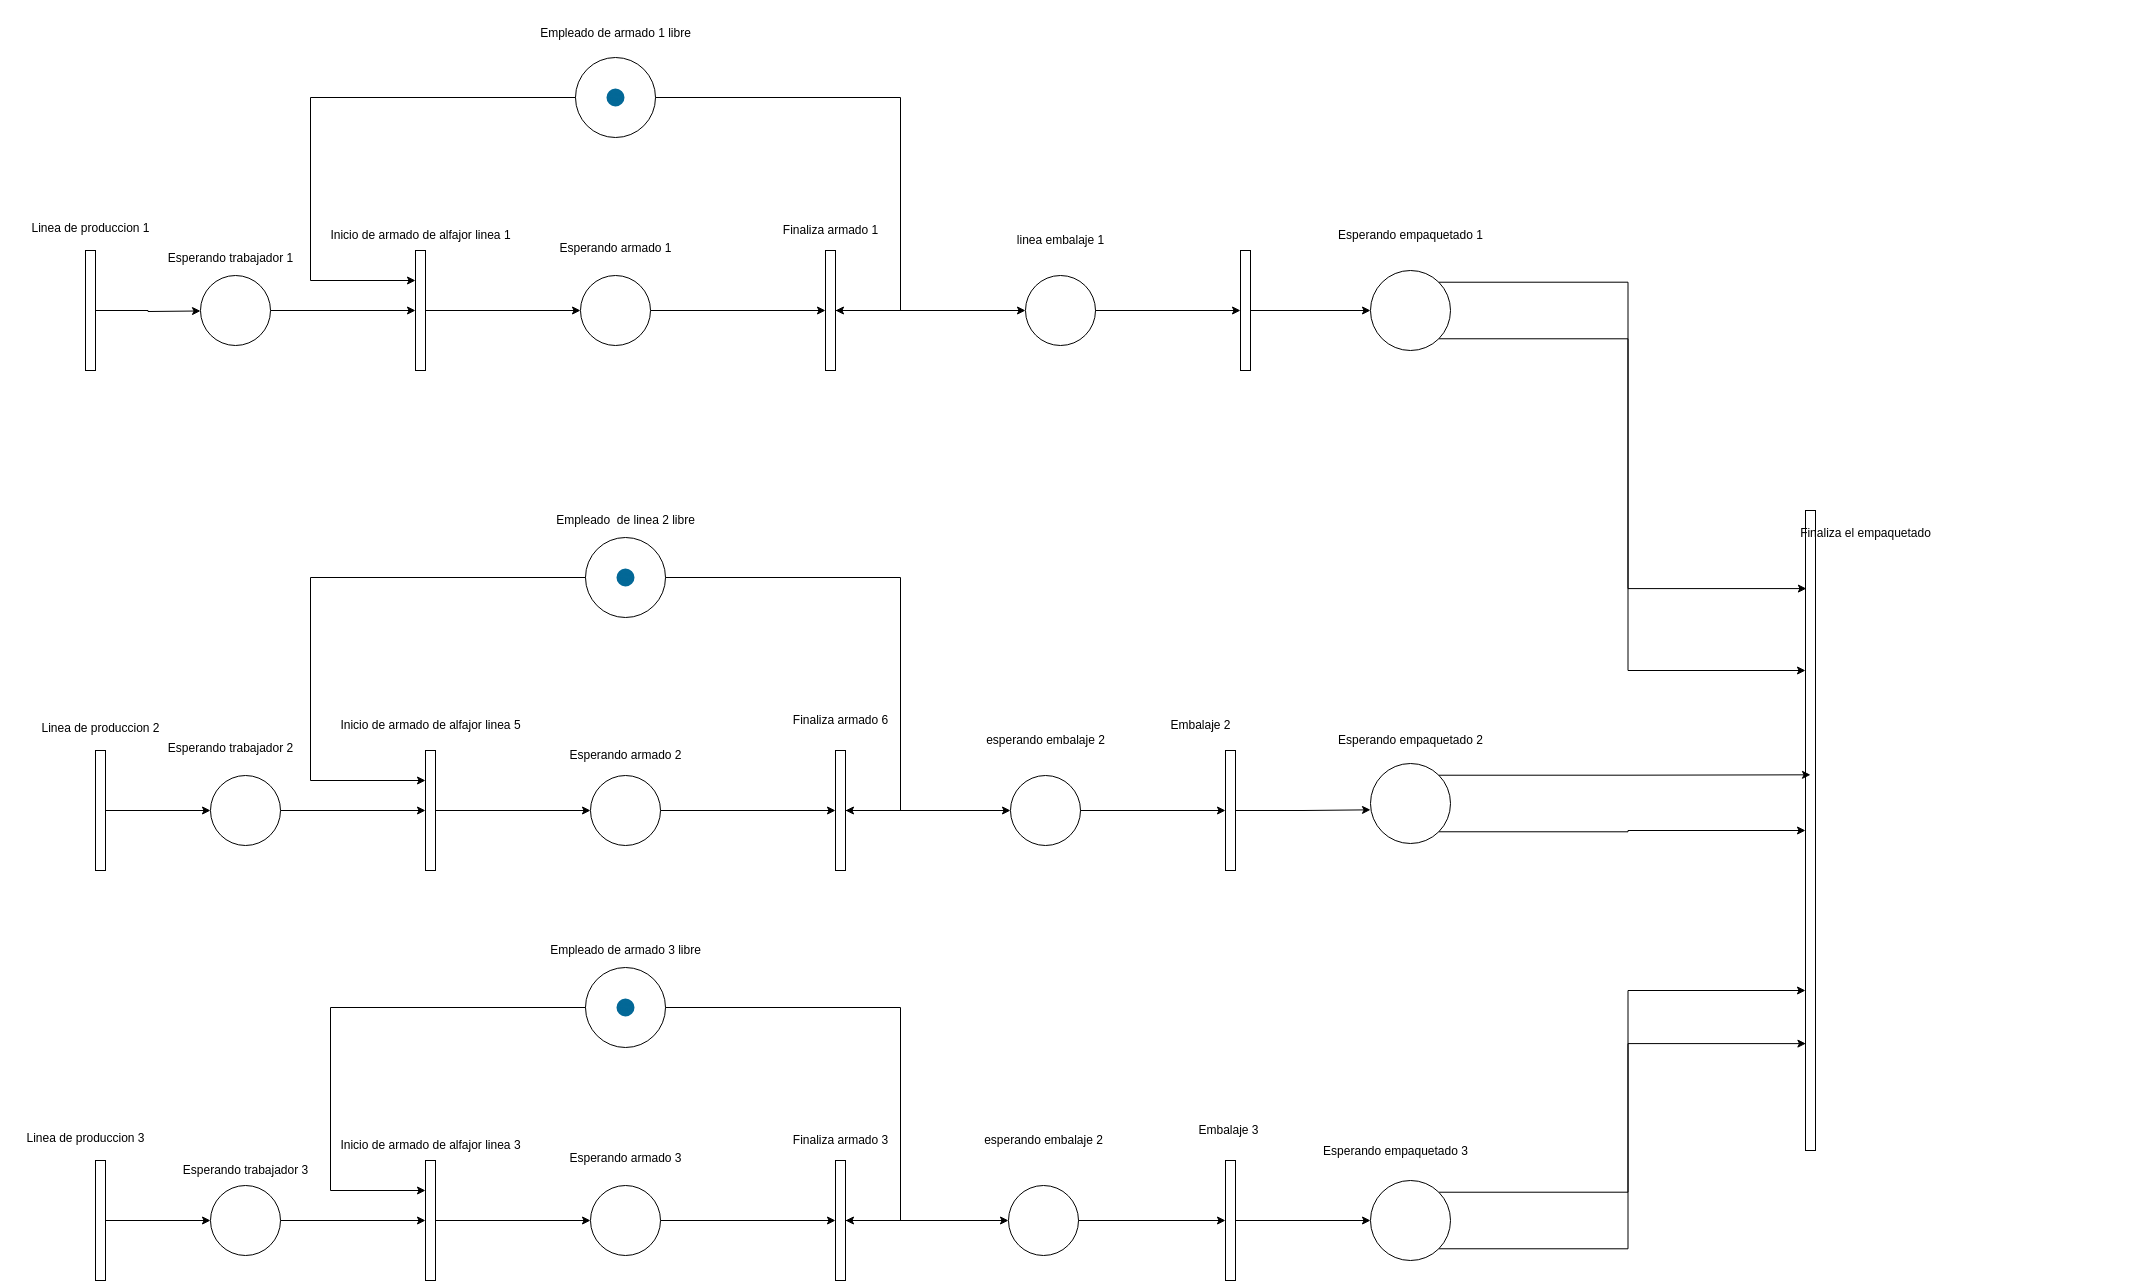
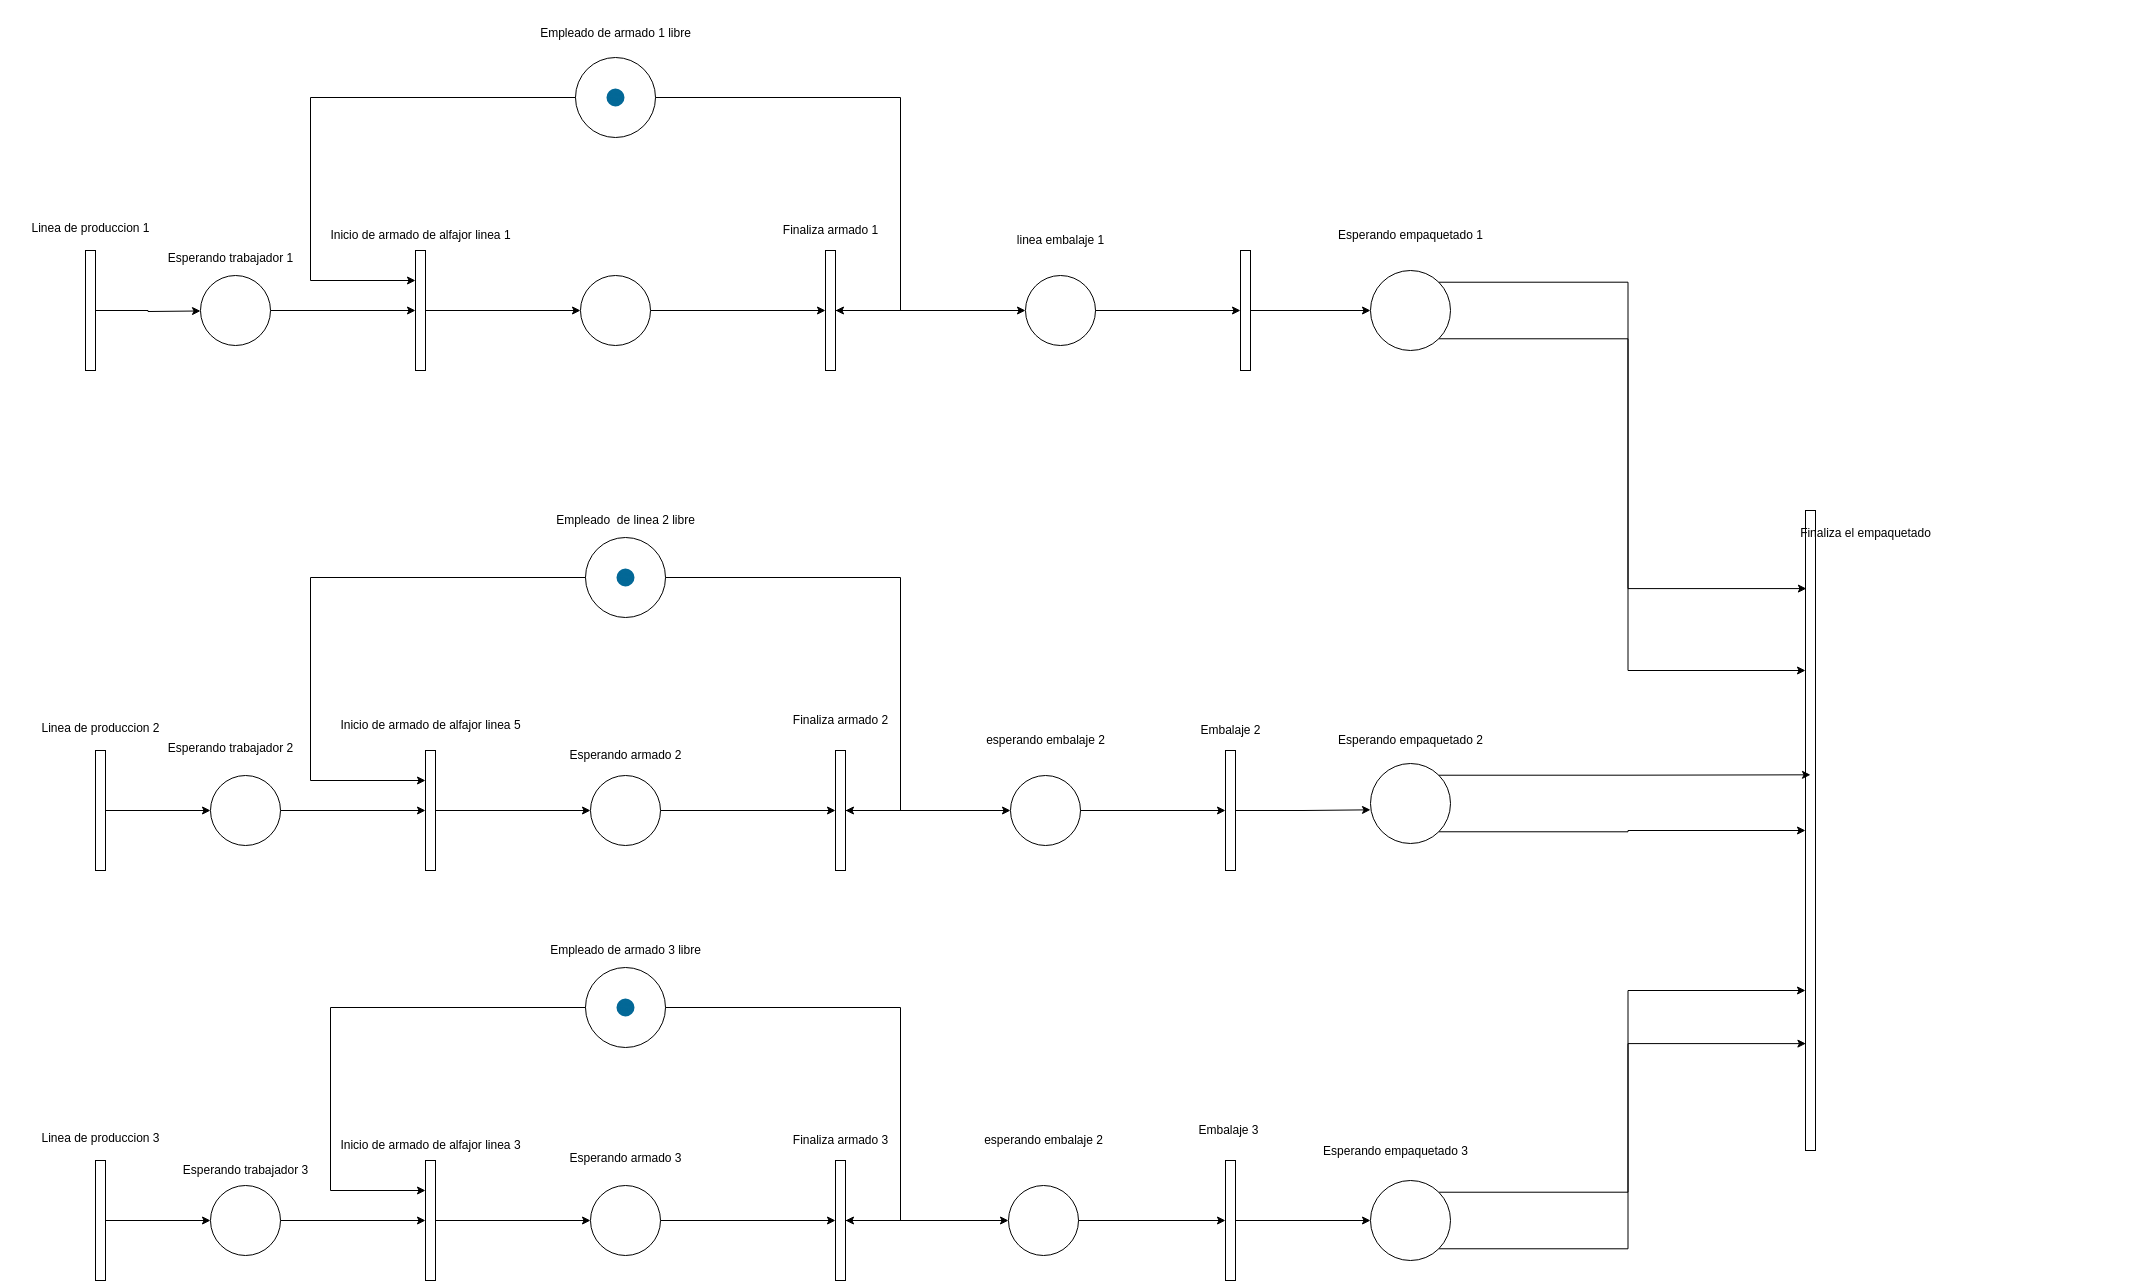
node "Esperando armado 1": removed
node "Finaliza armado 6": label "Finaliza armado 6" -> "Finaliza armado 2"
node "Embalaje 2": moved (1201, 726) -> (1231, 731)
node "Linea de produccion 3": moved (86, 1146) -> (101, 1146)
